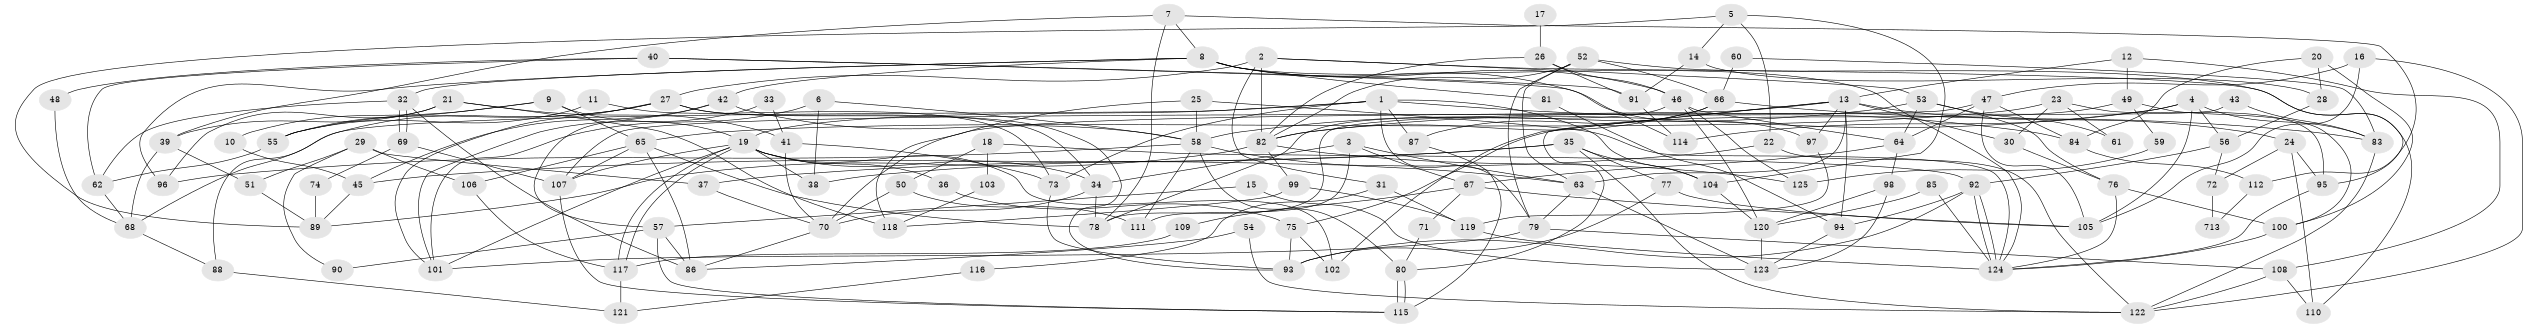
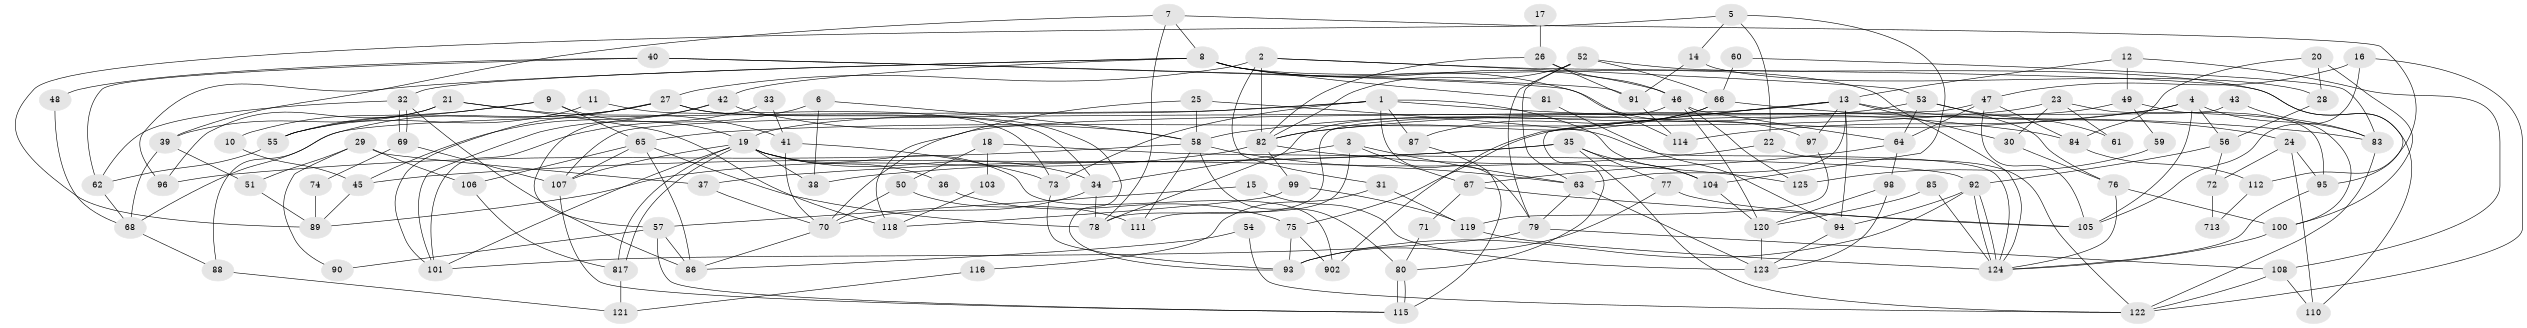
node "109": removed
node "117": label "117" -> "817"
node "102": label "102" -> "902"
